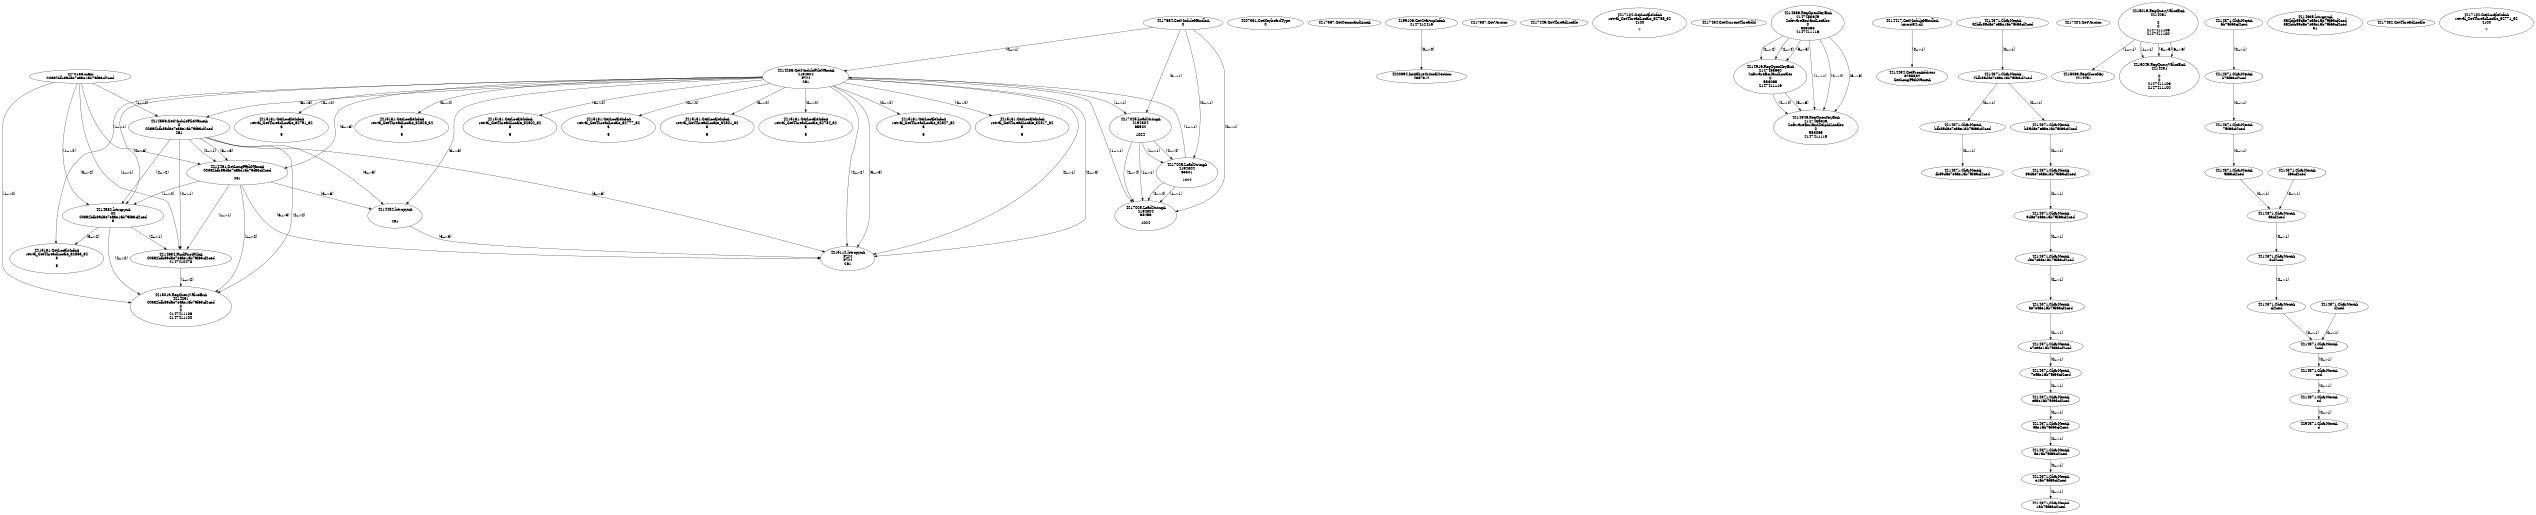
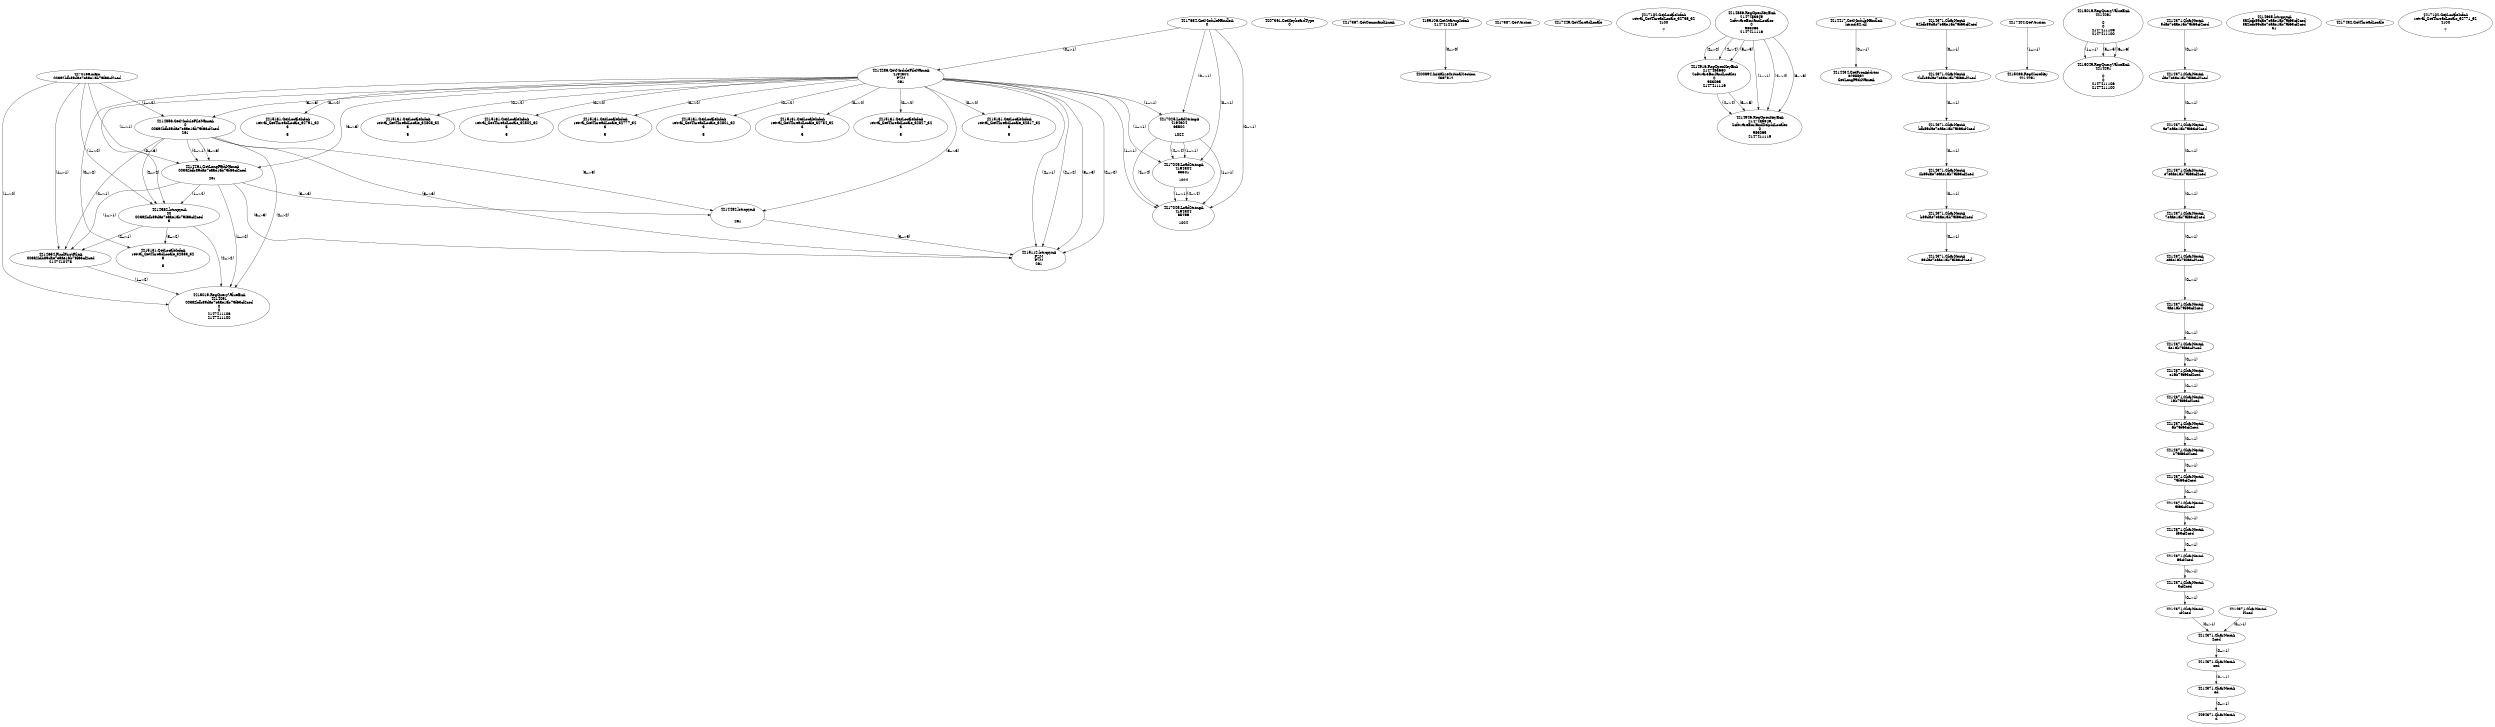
node "4217464.GetCurrentThreadId": removed
edge "4215019.RegQueryValueExA 4214291 0 0 2147411106 2147411100" -> "4215083.RegCloseKey 4214291": now "4217404.GetVersion" -> "4215083.RegCloseKey 4214291"
edge "4217025.LoadStringA 4194304 65501 1024" -> "4214286.GetModuleFileNameA 4194304 PZM 261": reversed
edge "4214371.CharNextA 2bfb89dae7eaae16b79f63cf2ced" -> "4214371.CharNextA b89dae7eaae16b79f63cf2ced": now "4214371.CharNextA fb89dae7eaae16b79f63cf2ced" -> "4214371.CharNextA b89dae7eaae16b79f63cf2ced"
edge "4214371.CharNextA 89dae7eaae16b79f63cf2ced" -> "4214371.CharNextA 9dae7eaae16b79f63cf2ced": removed, label "(0-->1)"
edge "4214371.CharNextA 9f63cf2ced" -> "4214371.CharNextA 63cf2ced": now "4214371.CharNextA 9f63cf2ced" -> "4214371.CharNextA f63cf2ced"
edge "4214371.CharNextA 16b79f63cf2ced" -> "4214371.CharNextA 6b79f63cf2ced": added, label "(0-->1)"
